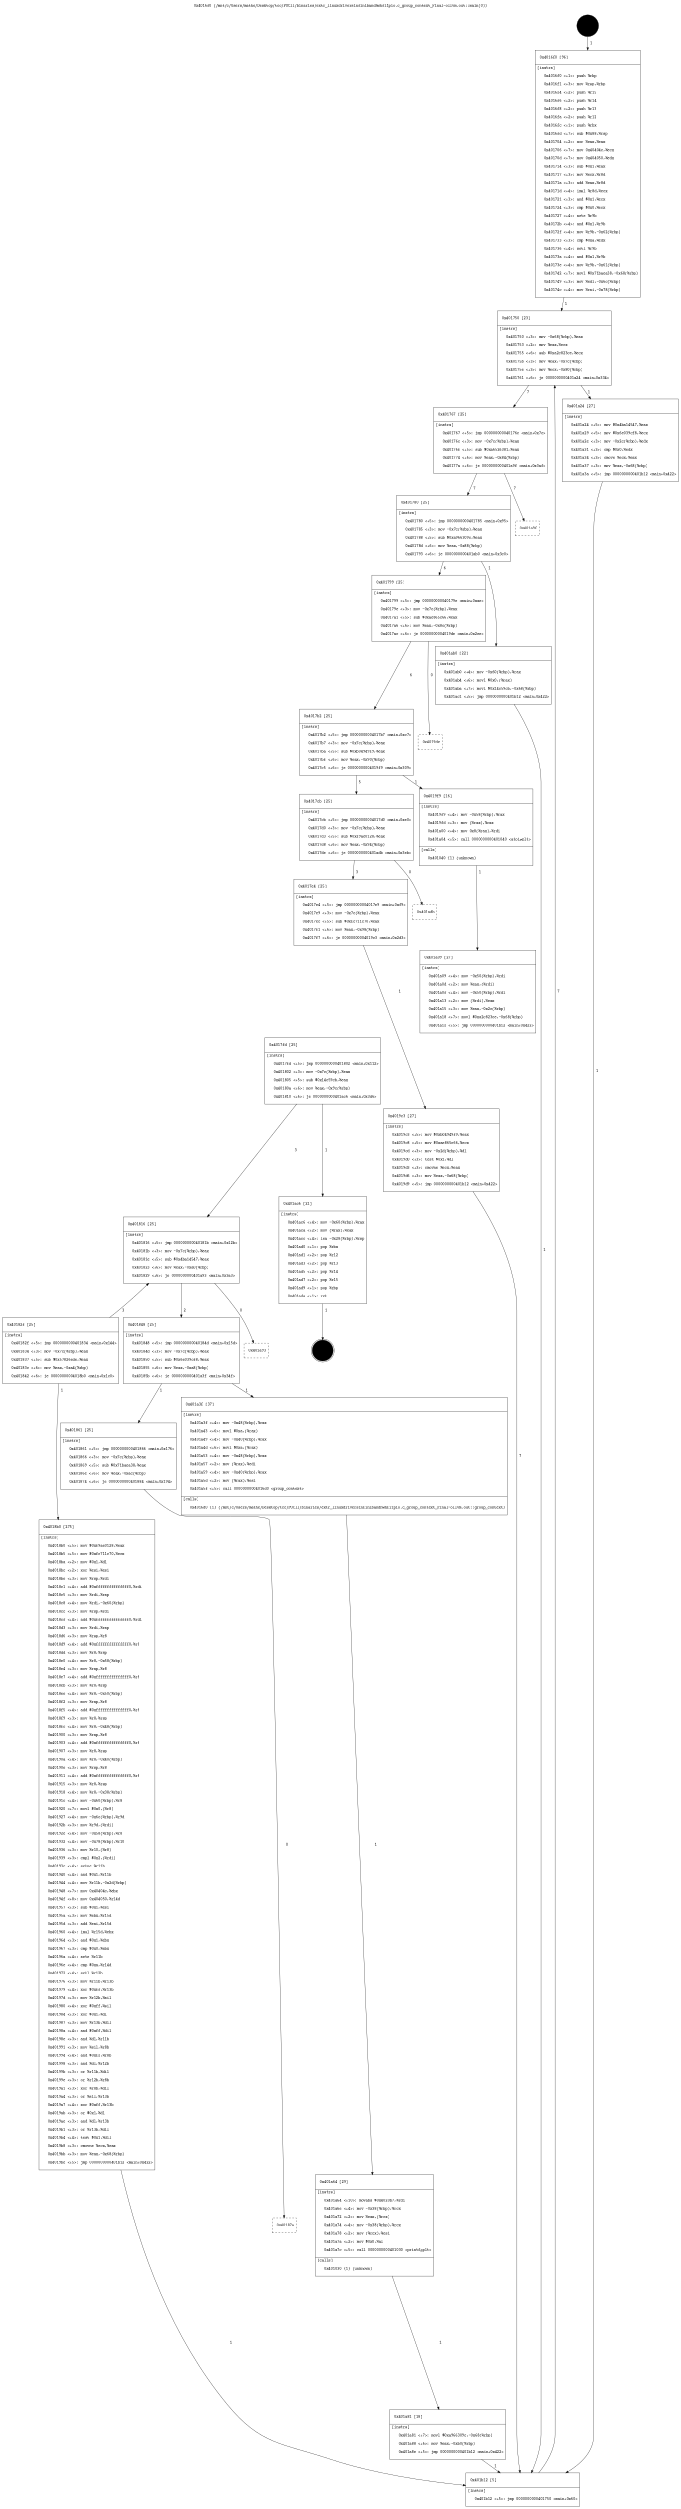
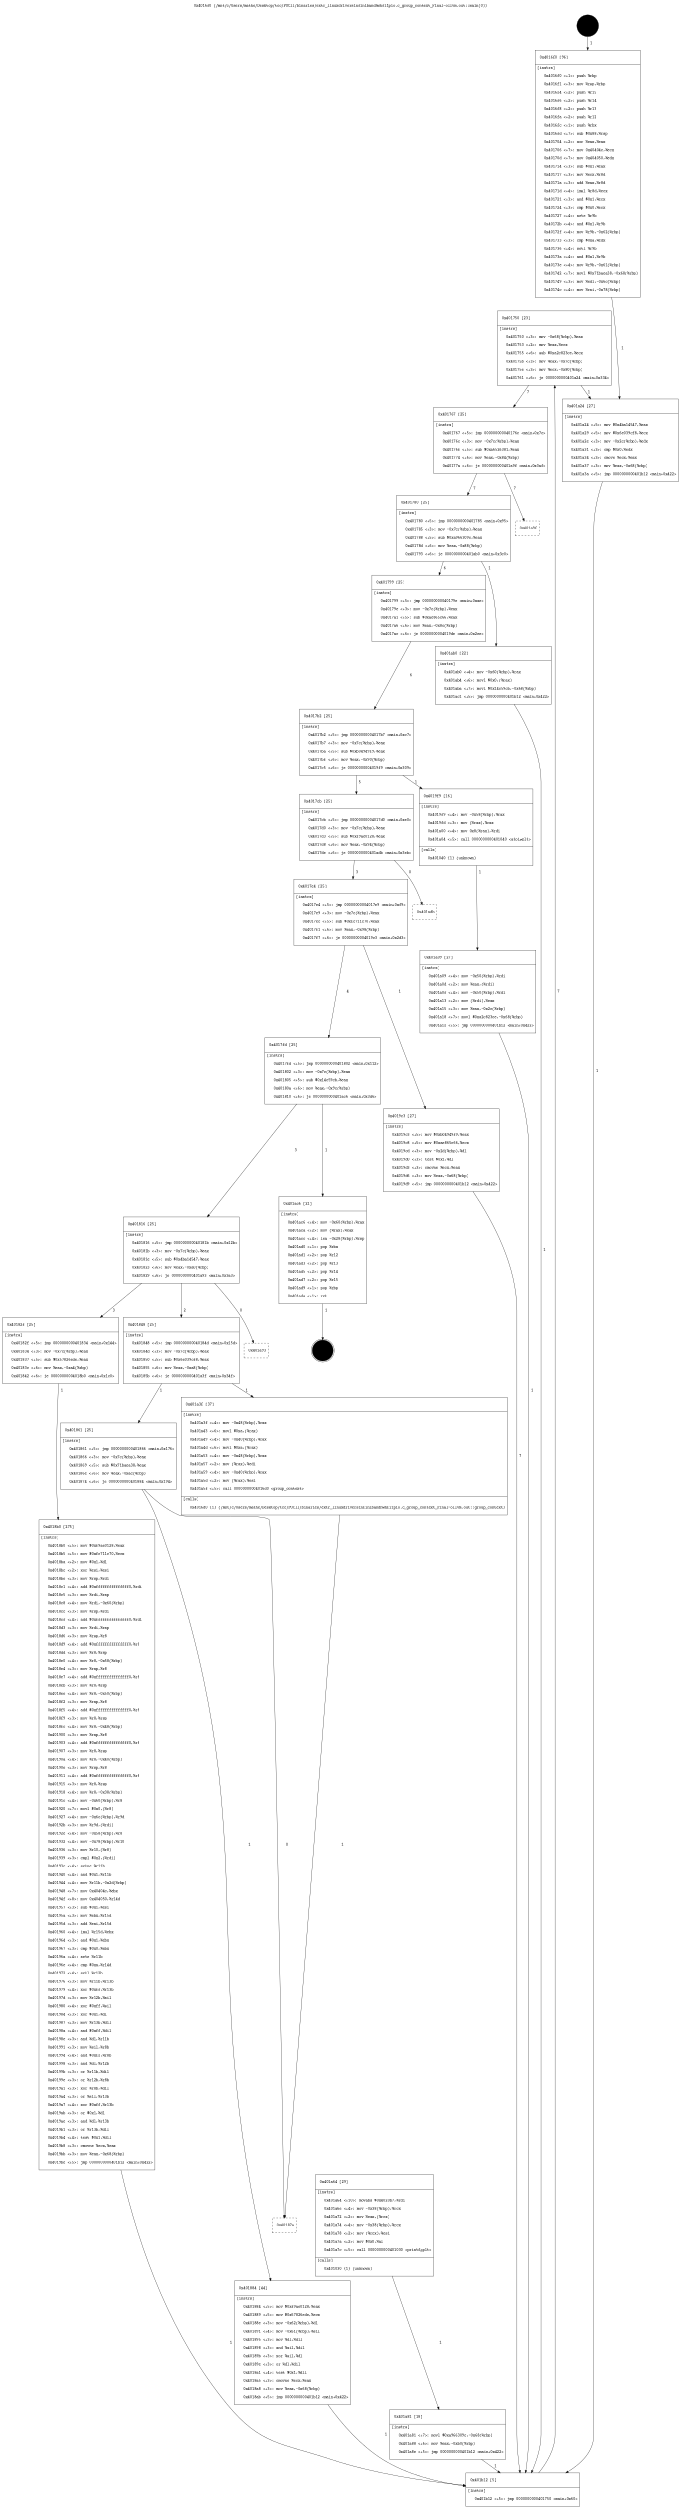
edge "0x4016f0 [96]" -> "0x401750 [23]": now "0x4016f0 [96]" -> "0x401a24 [27]"
node "0x4019de": removed
edge "0x4017e4 [25]" -> "0x4017fd [25]": added, label "4"
edge "0x40182f [25]" -> "0x401816 [25]": reversed
edge "0x401a09 [27]" -> "0x401b12 [5]": added, label "1"
edge "0x401a3f [37]" -> "0x401a64 [29]": now "0x401a3f [37]" -> "0x40187a"
node "0x401884 [44]": added
